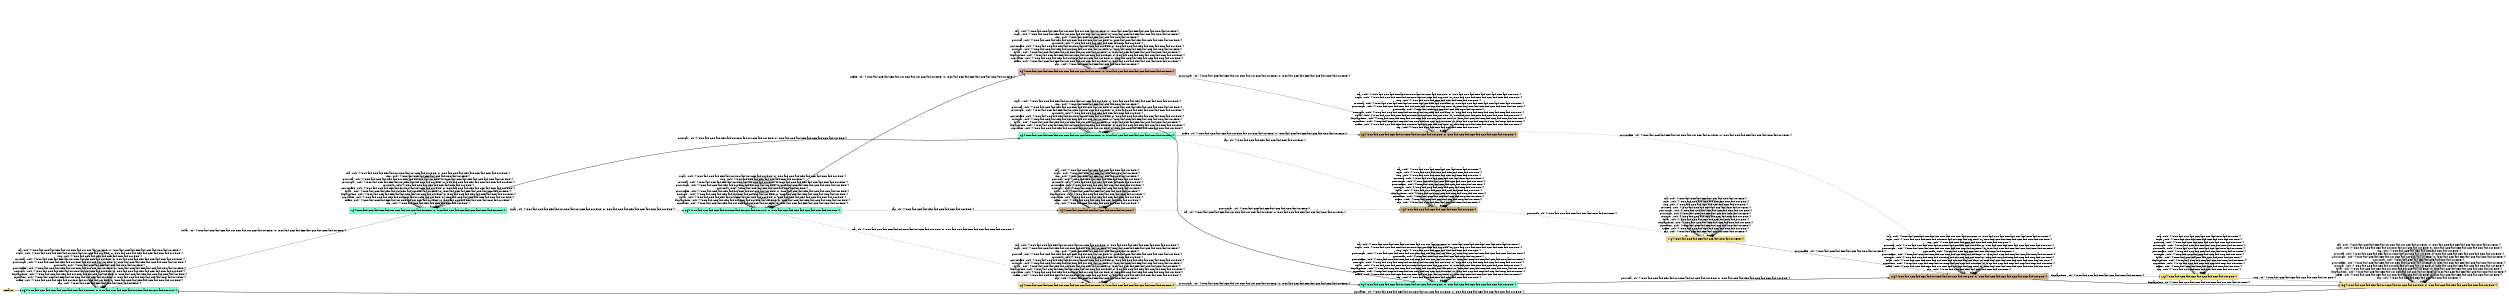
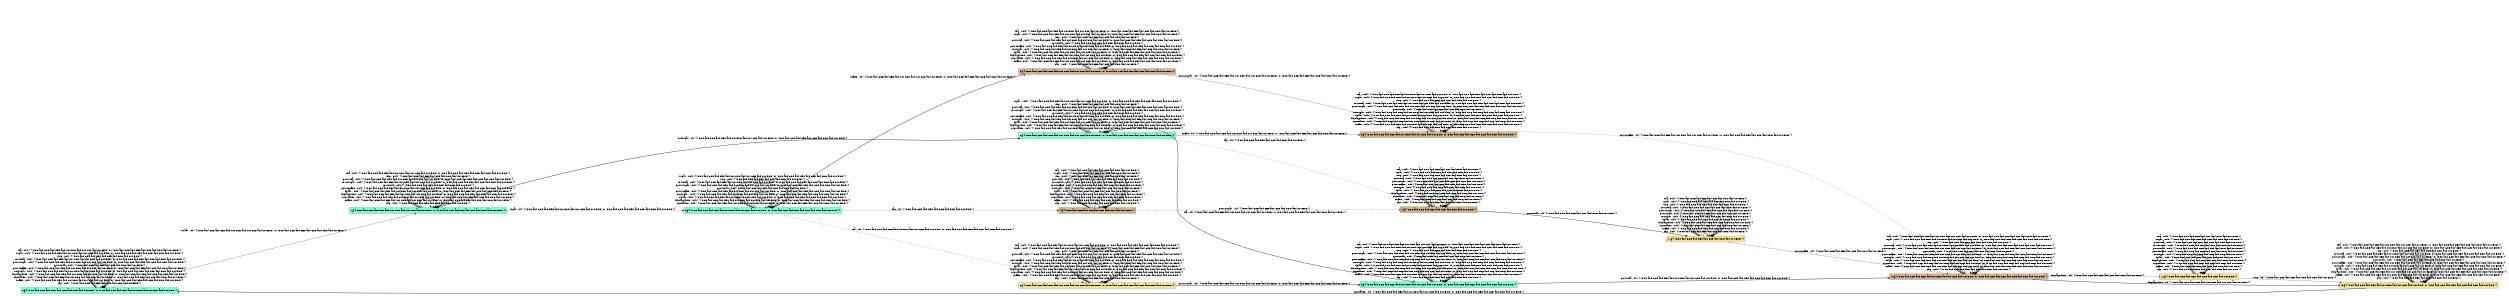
edge "7@[((DOL and COF and TEA and CAP and TON and not EUR))]" -> "11@[((DOL and COF and TEA and CAP and TON and not EUR))]": style dashed -> bold
node "__start0": removed
